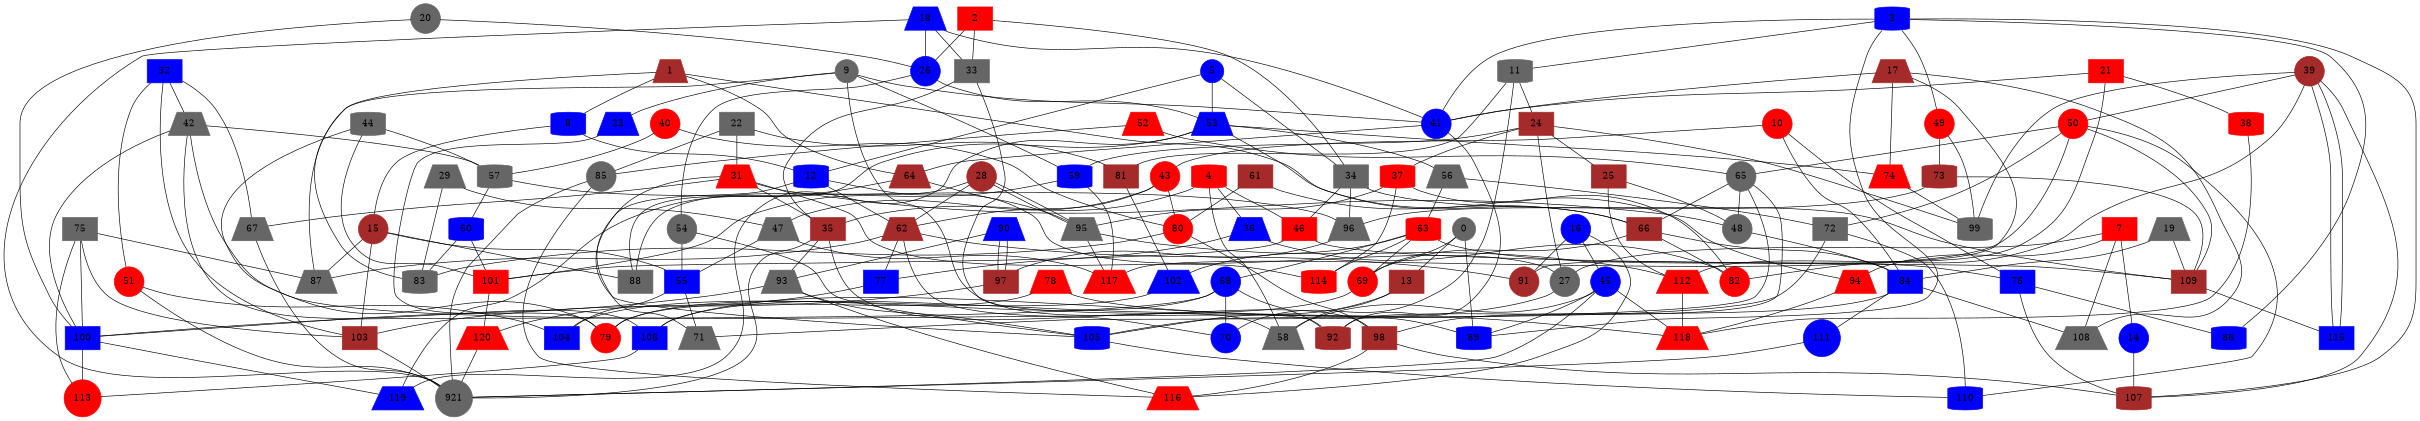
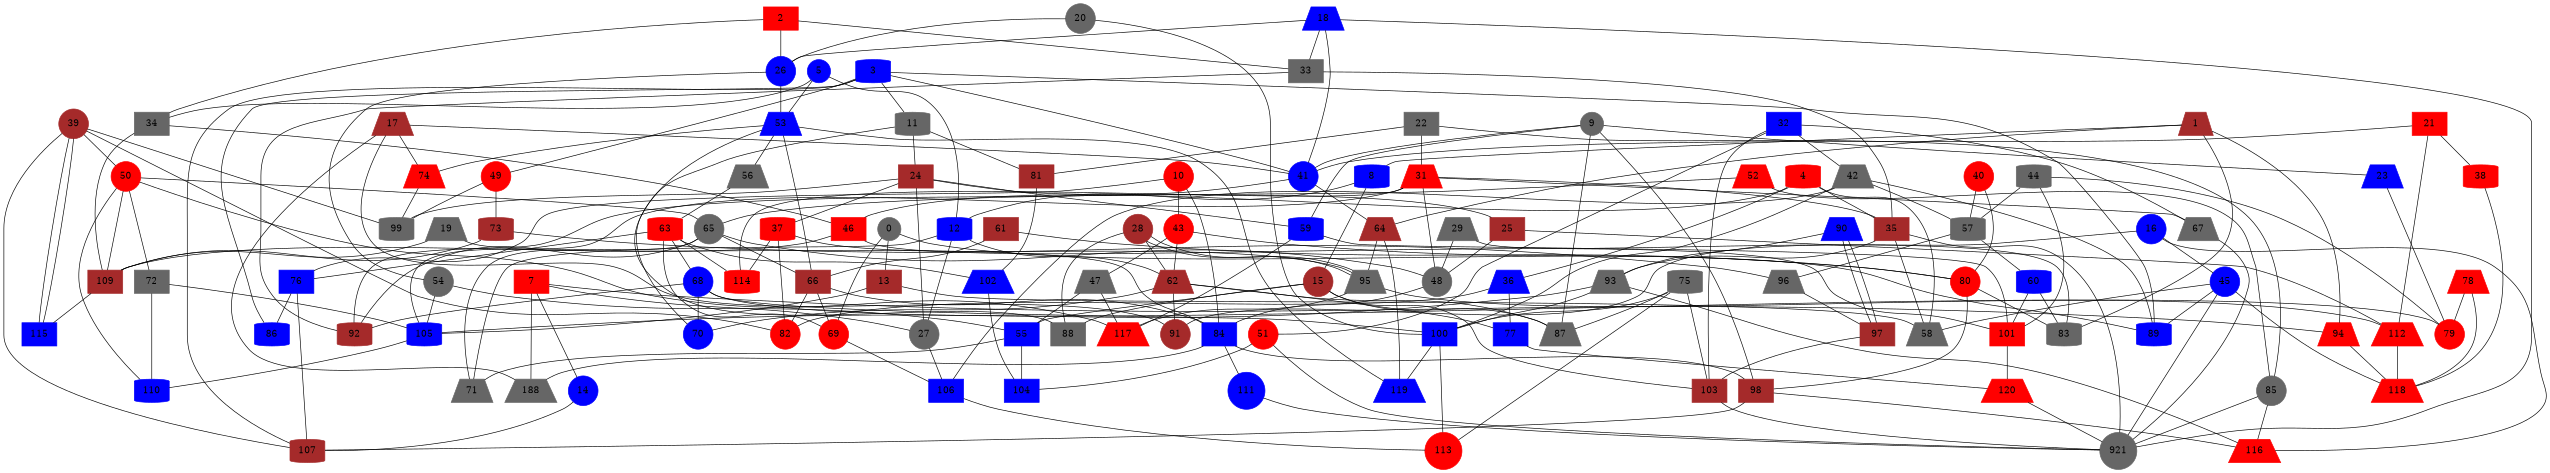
edge "56" -- "72": removed
edge "29" -- "47": now "29" -- "48"
edge "34" -- "96": removed
node "75": shape box -> cylinder
node "108": label "108" -> "188"
